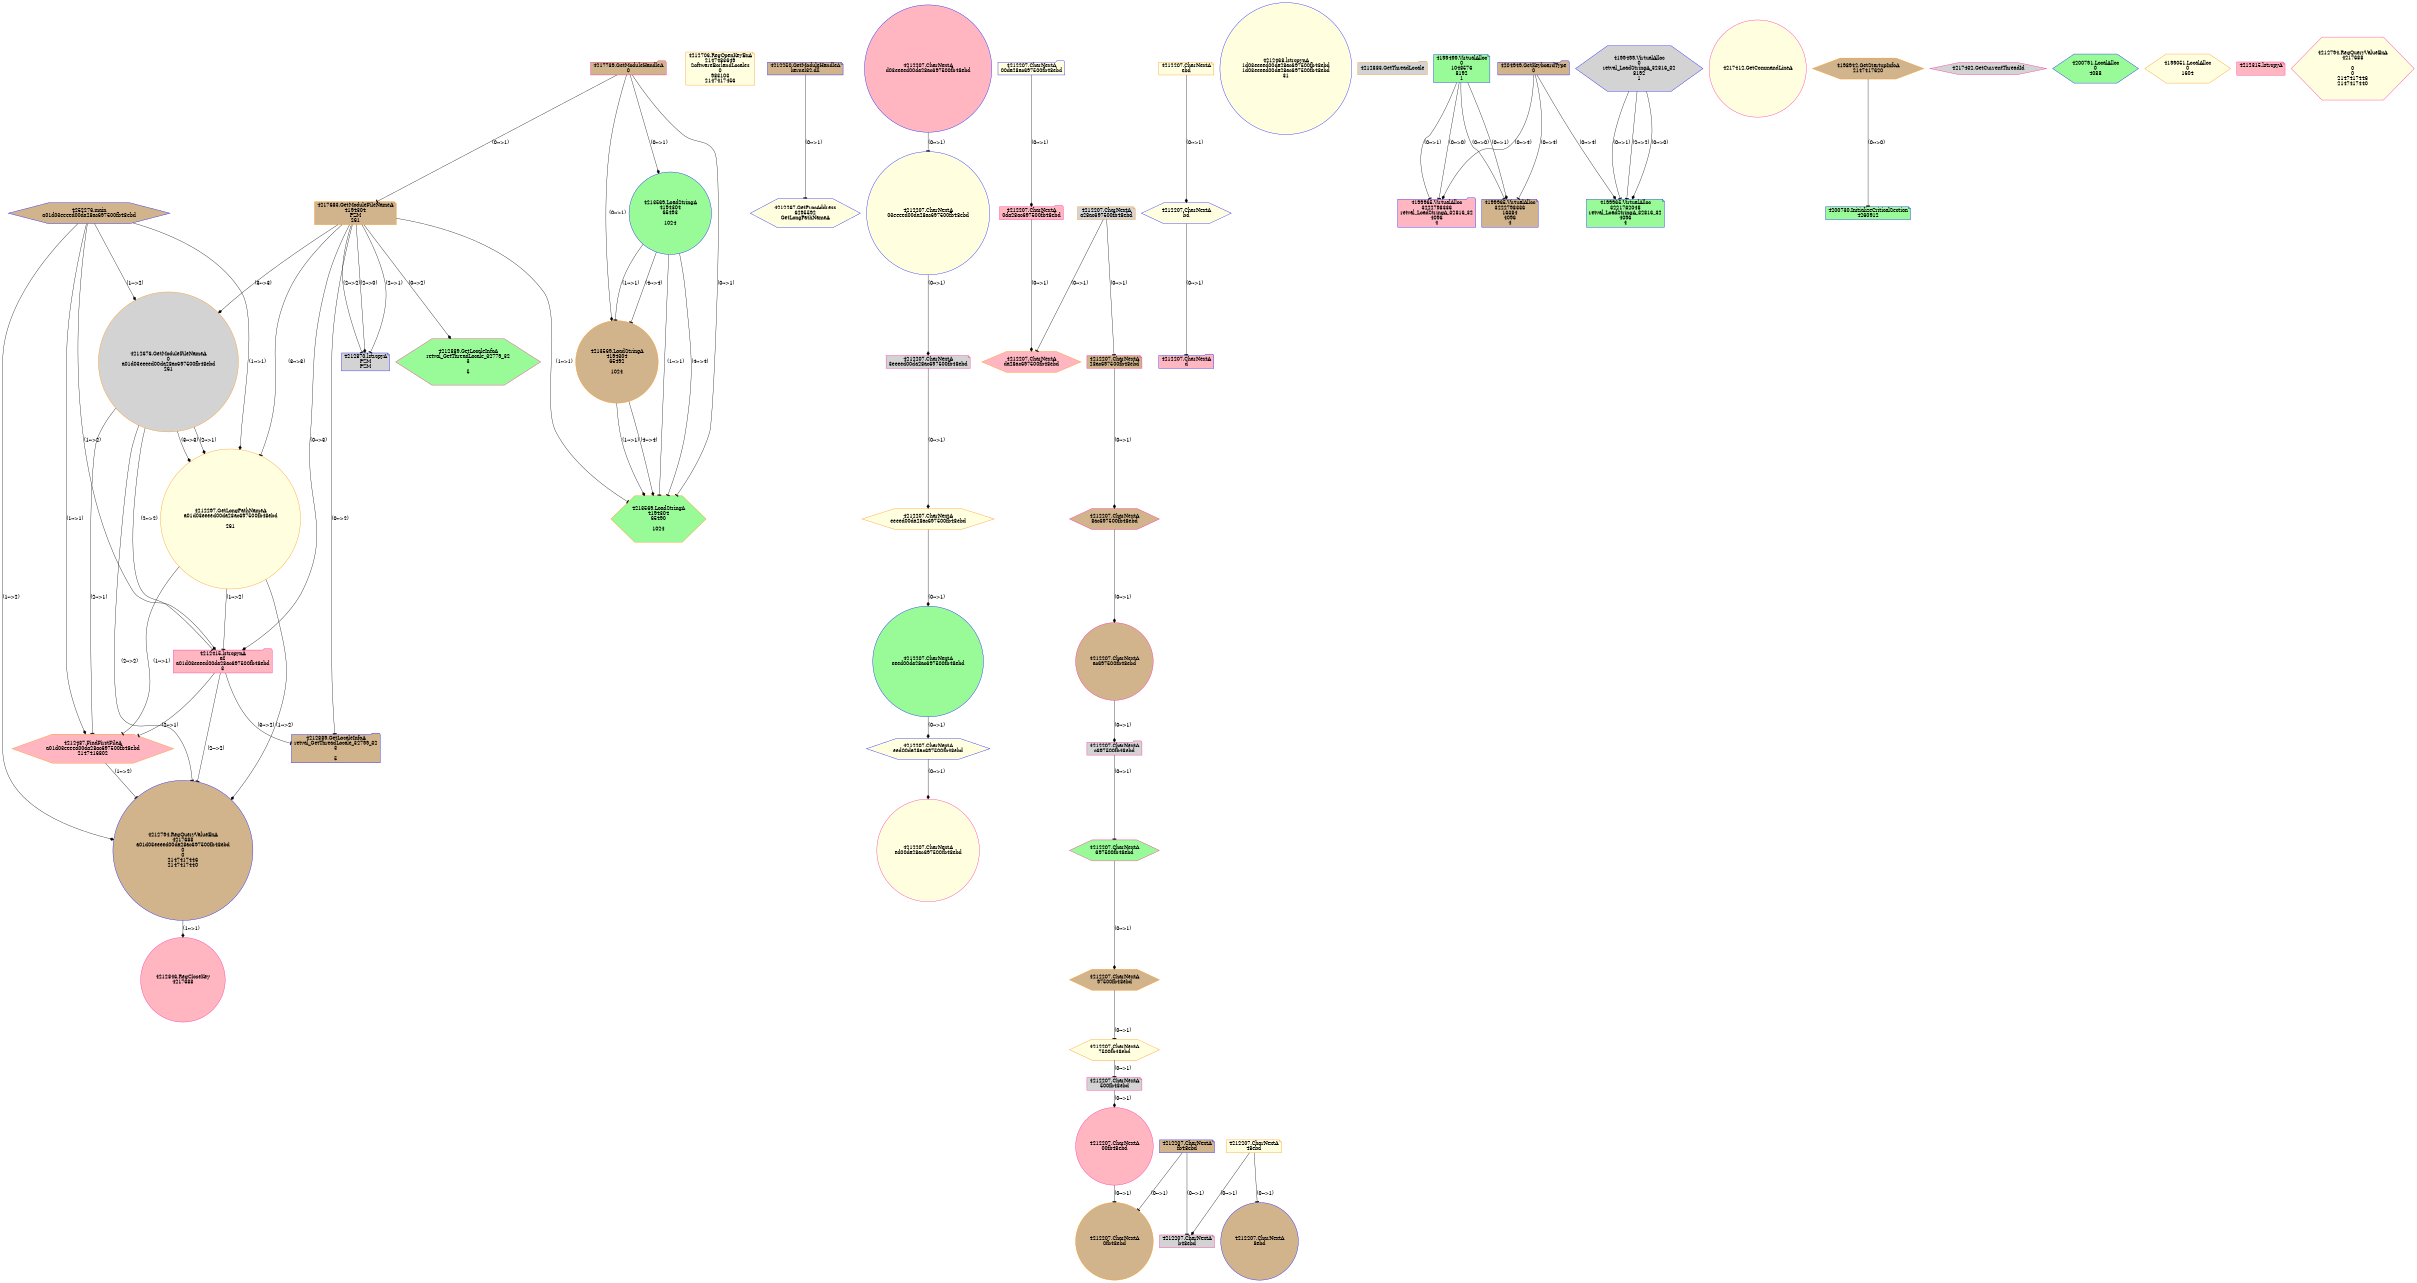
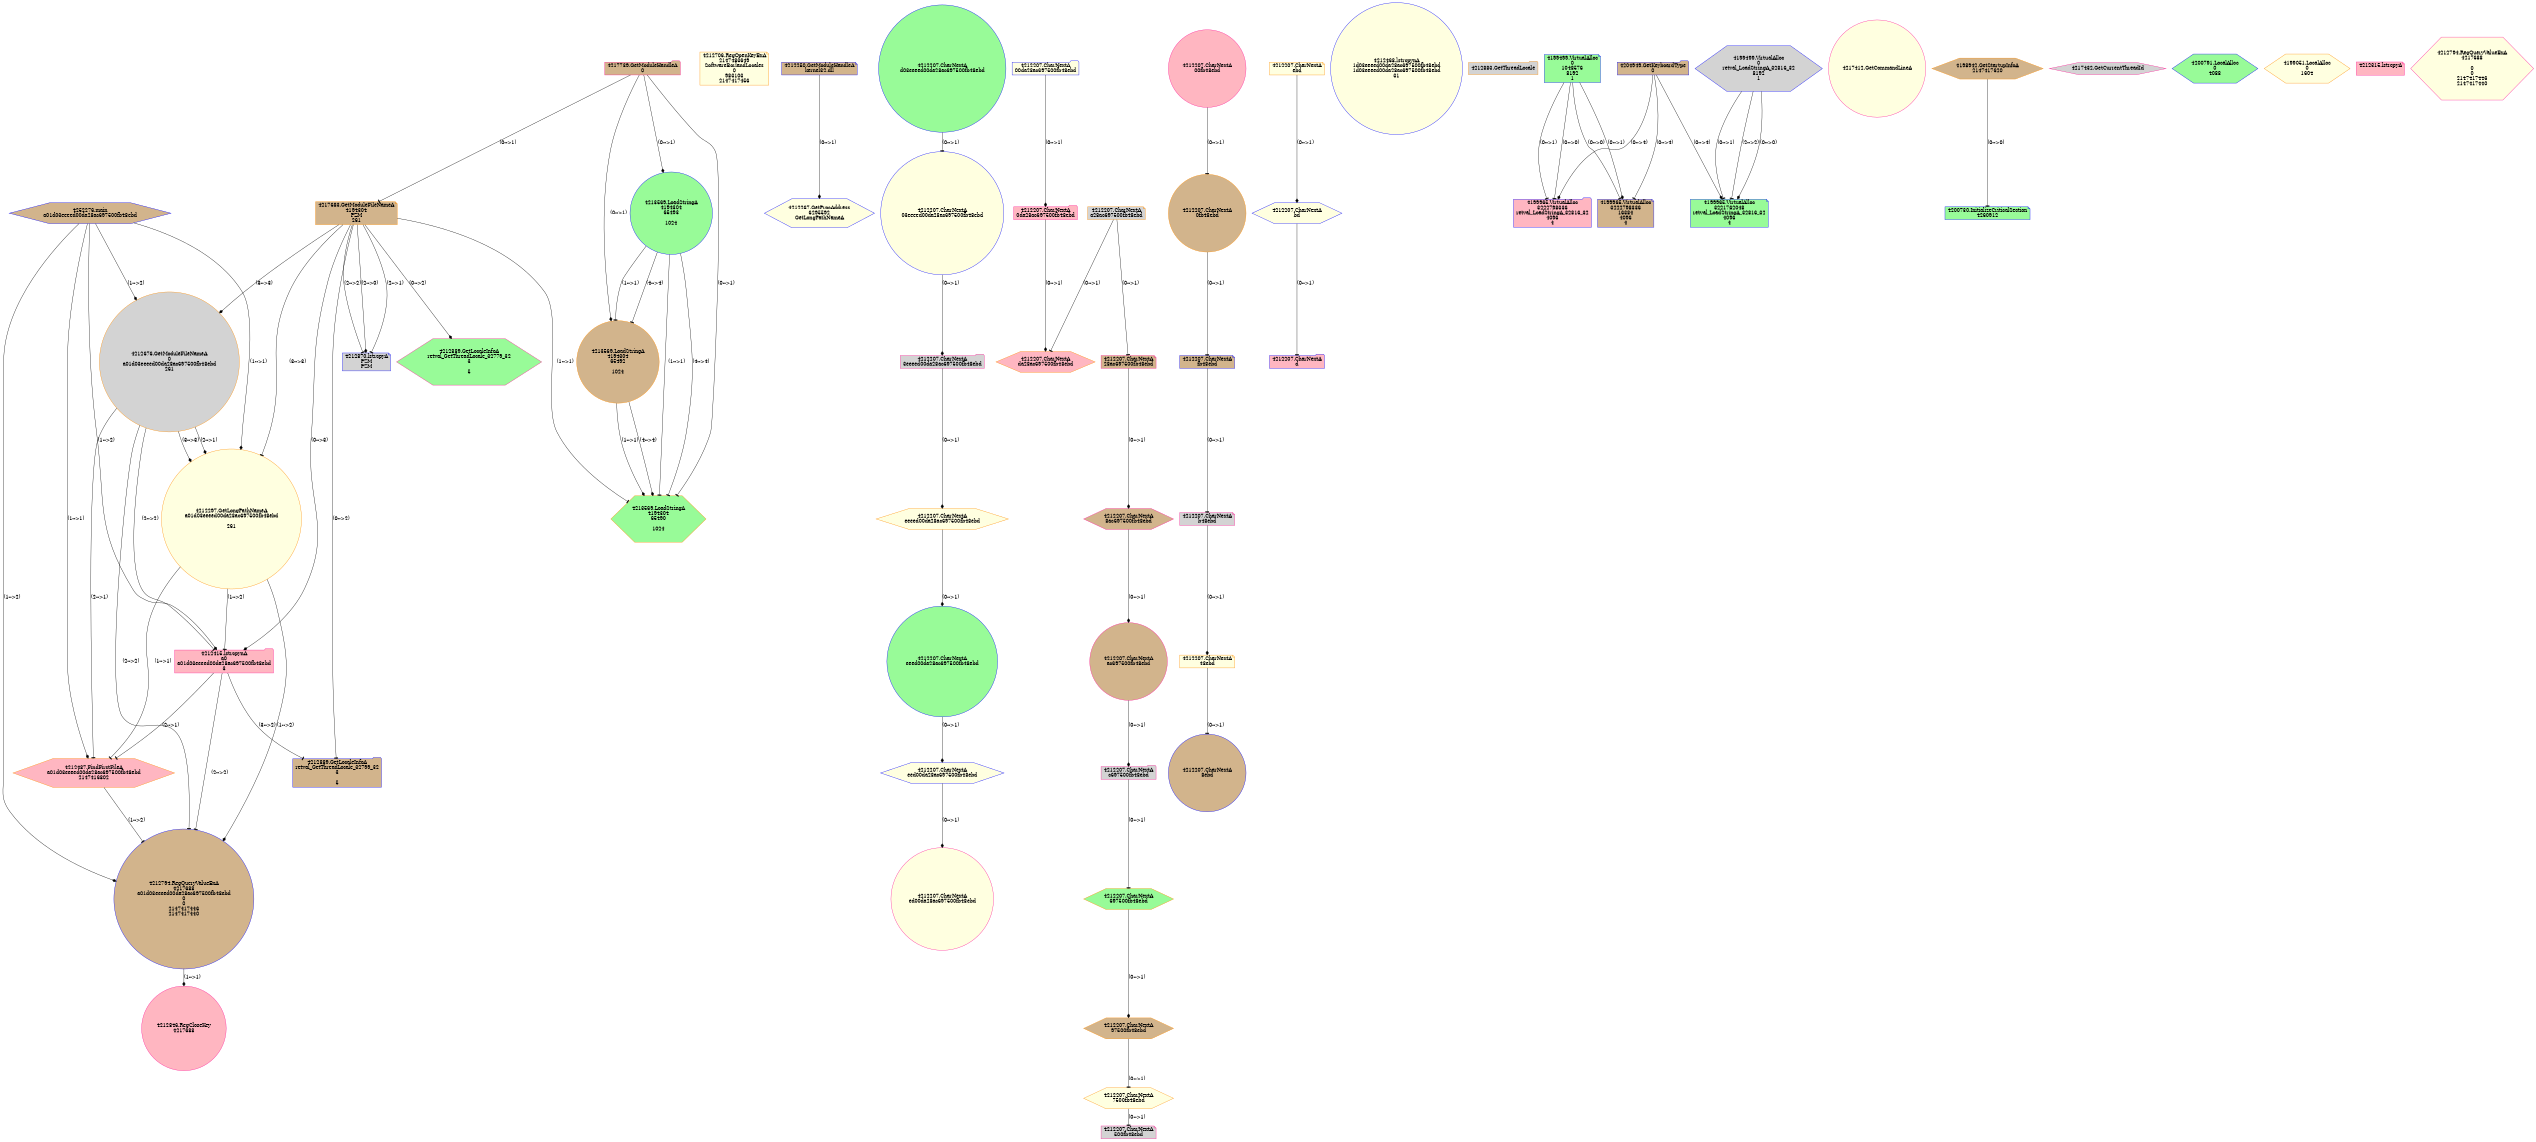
node "4212207.CharNextA d03eeeed00da28ac697500fb48ebd": fillcolor lightpink -> palegreen
edge "4212250.GetModuleHandleA kernel32.dll" -> "4212267.GetProcAddress 6295592 GetLongPathNameA": arrowhead tee -> diamond
node "4212207.CharNextA 3eeeed00da28ac697500fb48ebd": shape note -> folder
node "4212207.CharNextA 697500fb48ebd": color deeppink -> darkorange
edge "4212207.CharNextA 500fb48ebd" -> "4212207.CharNextA 00fb48ebd": removed, label "(0-->1)"
edge "4212207.CharNextA fb48ebd" -> "4212207.CharNextA 0fb48ebd": reversed
edge "4212207.CharNextA 48ebd" -> "4212207.CharNextA b48ebd": reversed
